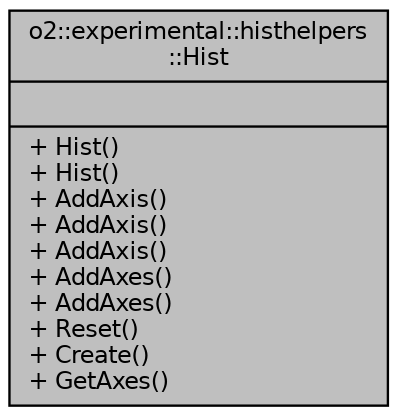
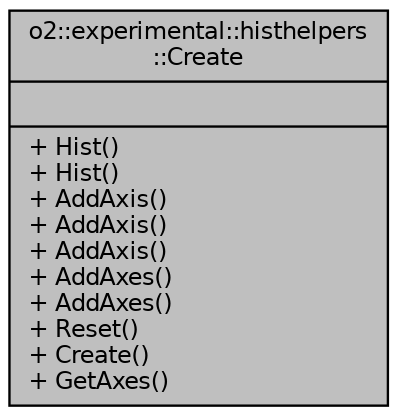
node "o2::experimental::histhelpers": text "::Hist" -> "::Create"
